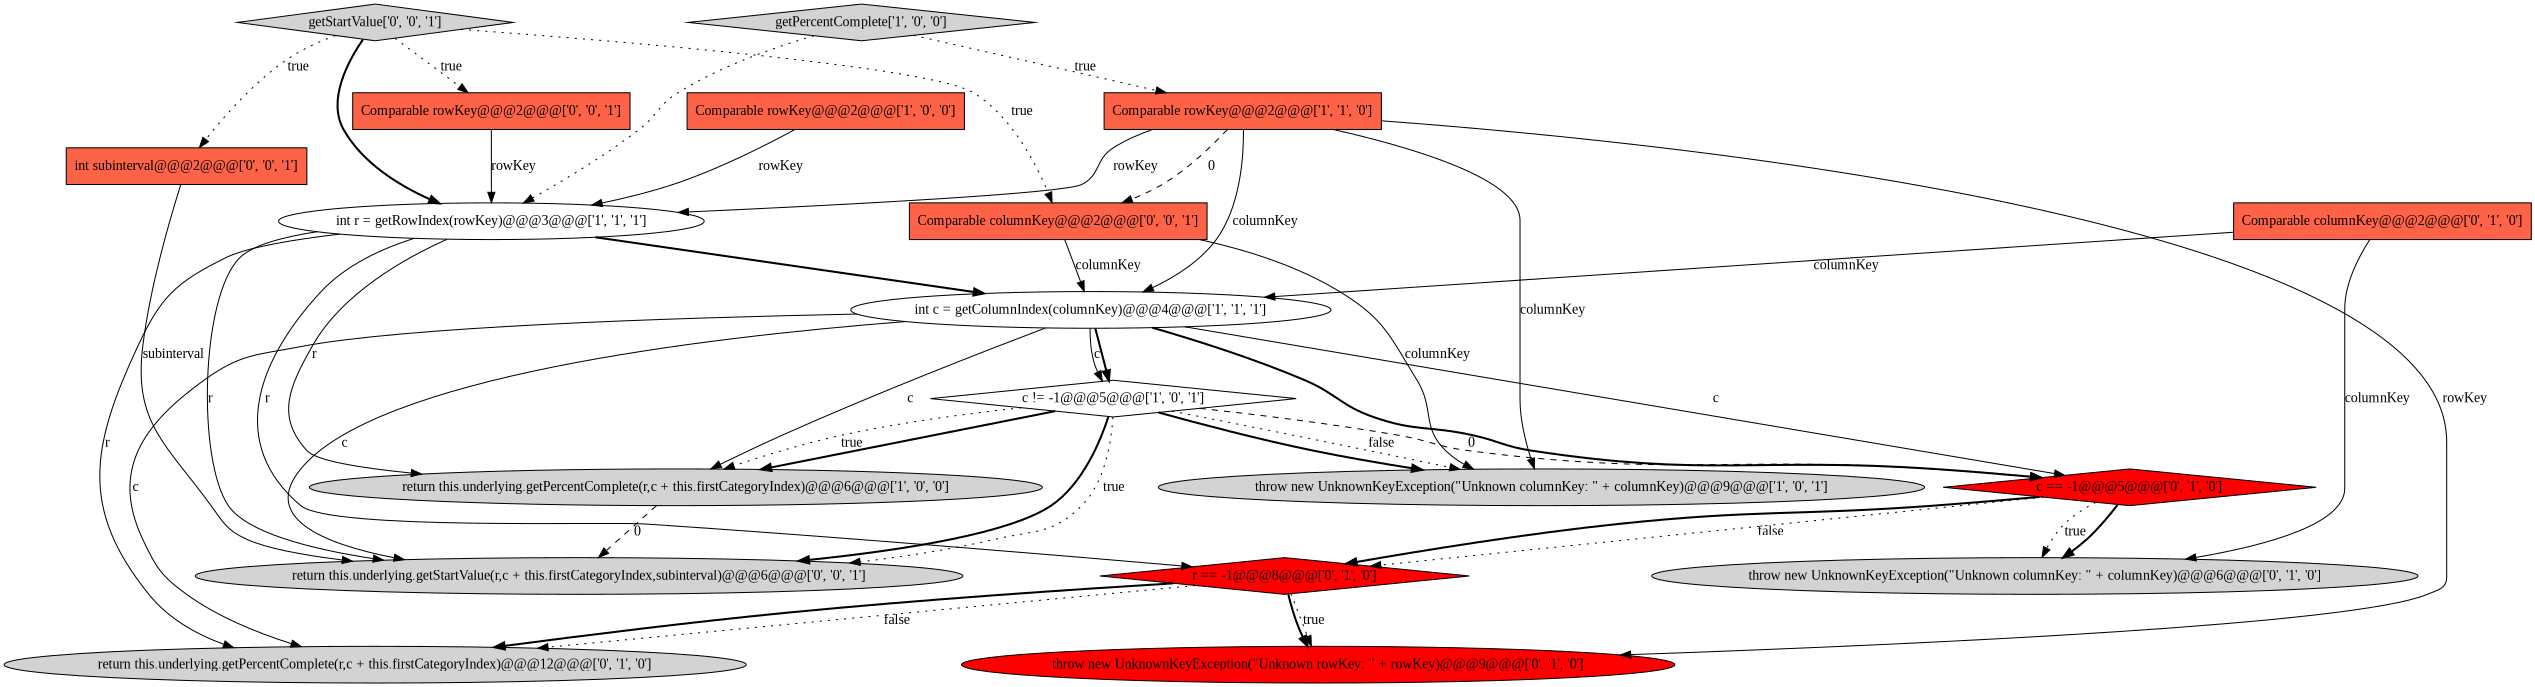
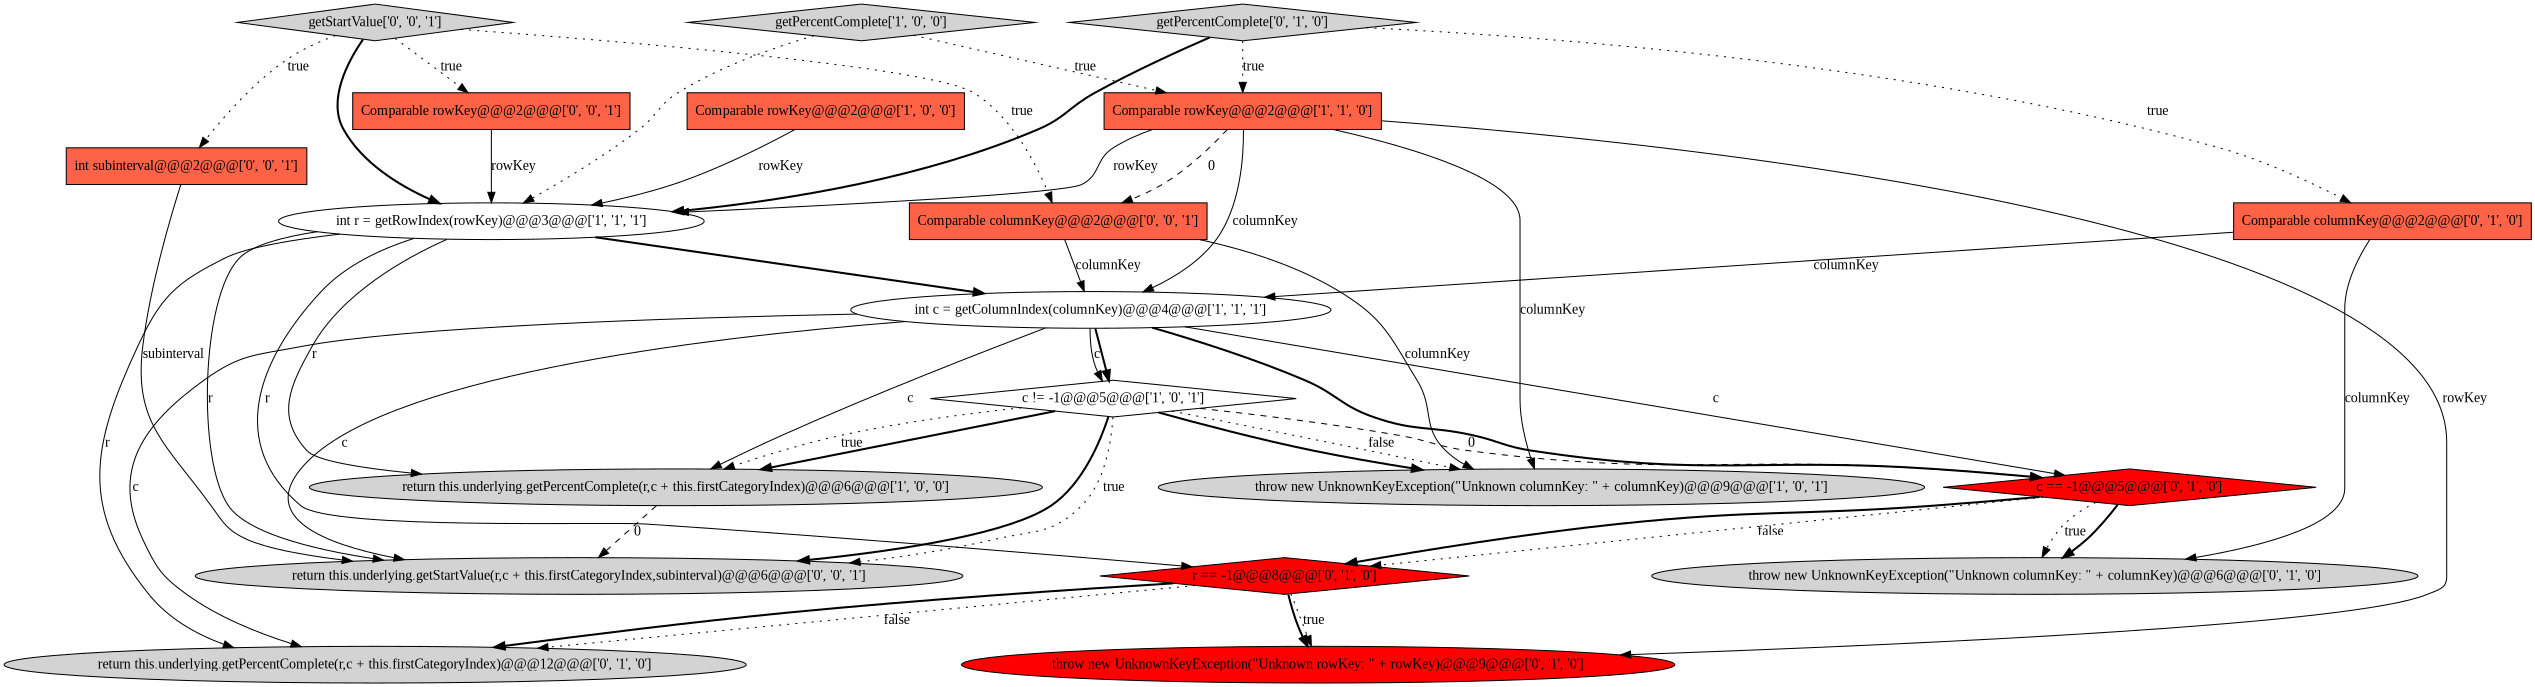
node "getPercentComplete['0', '1', '0']": added
